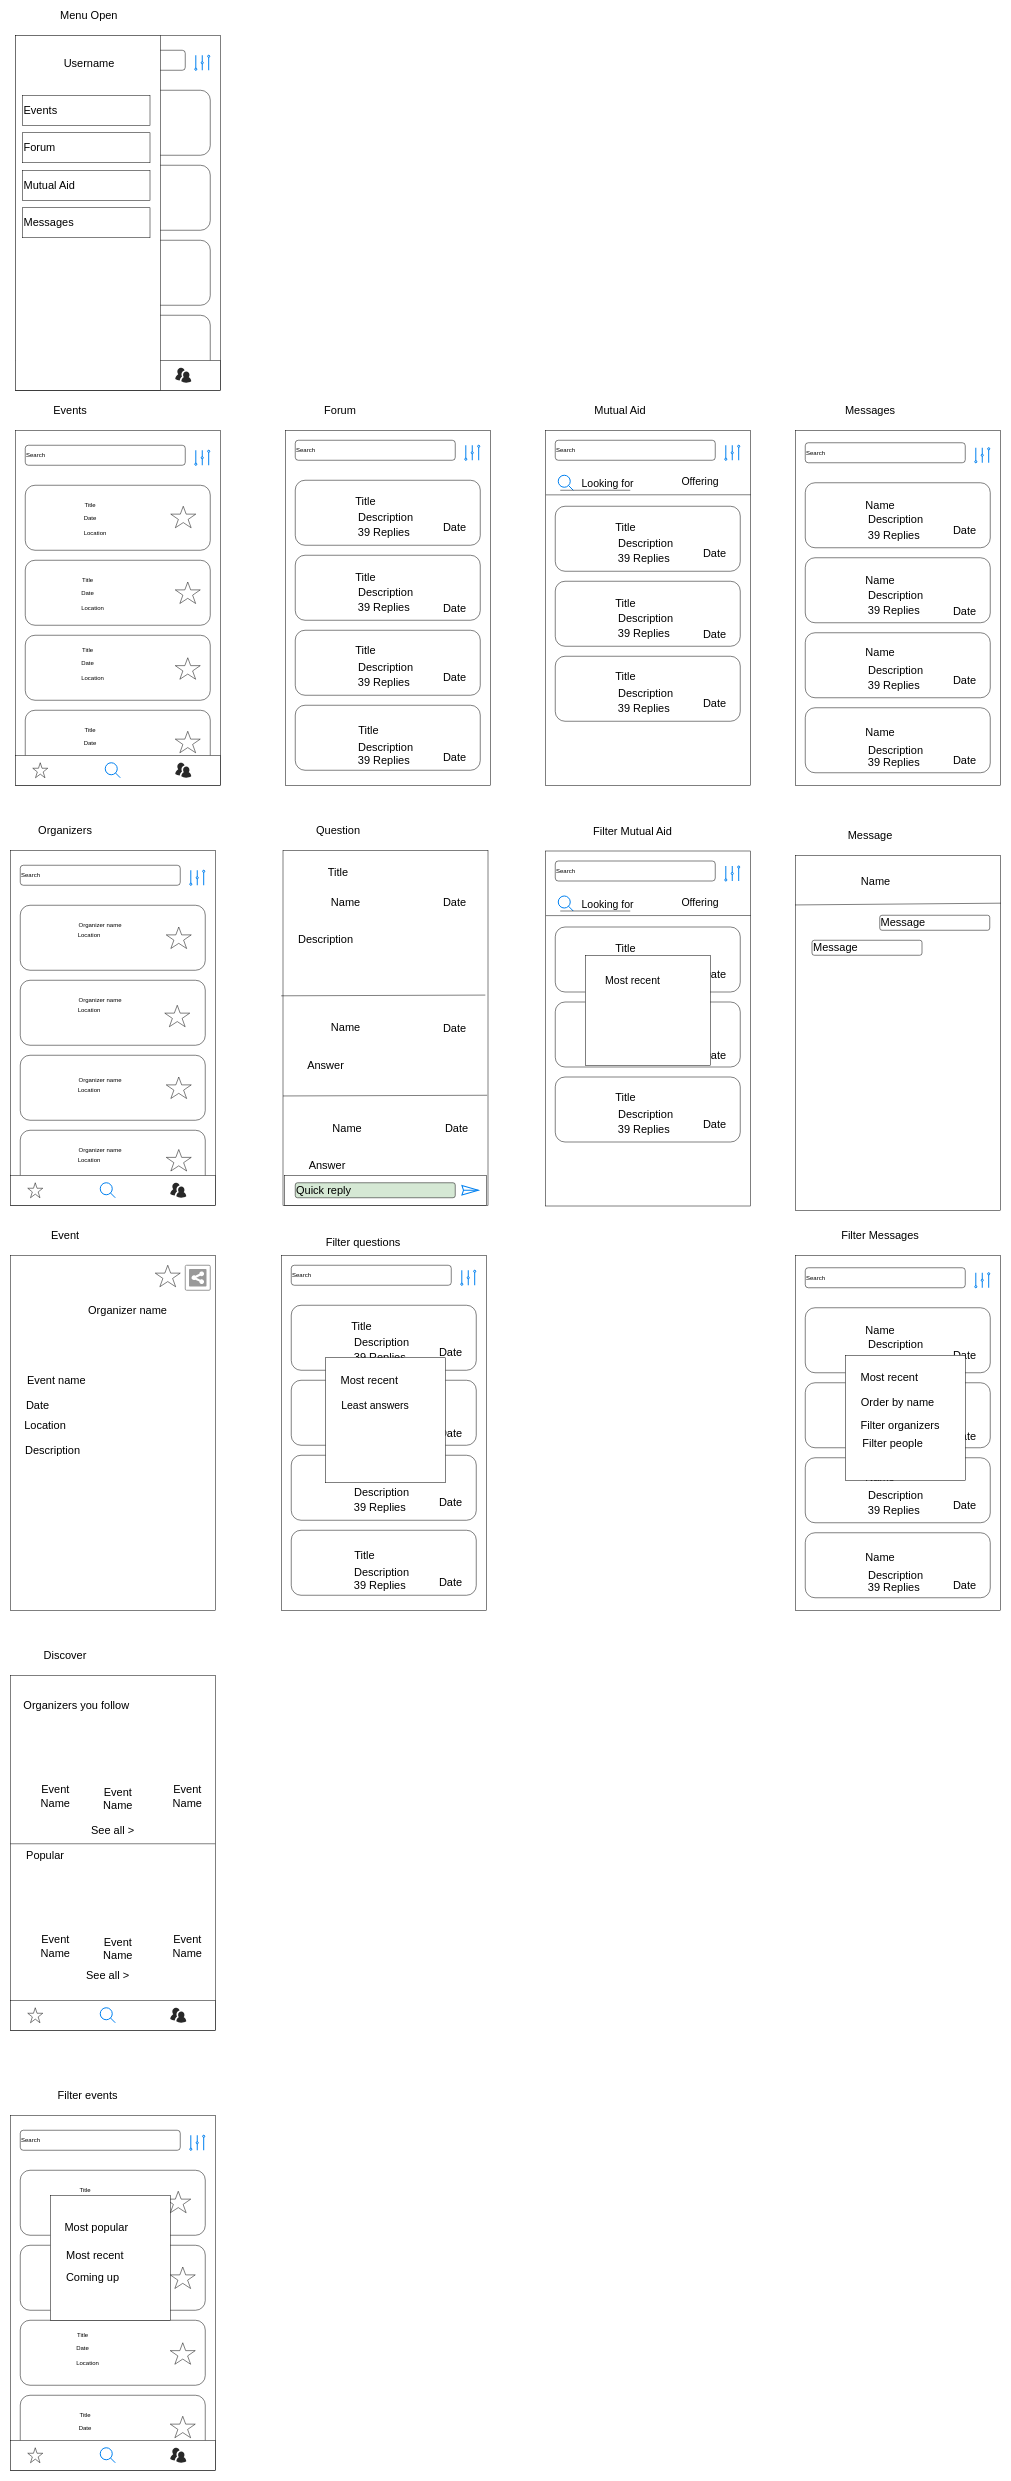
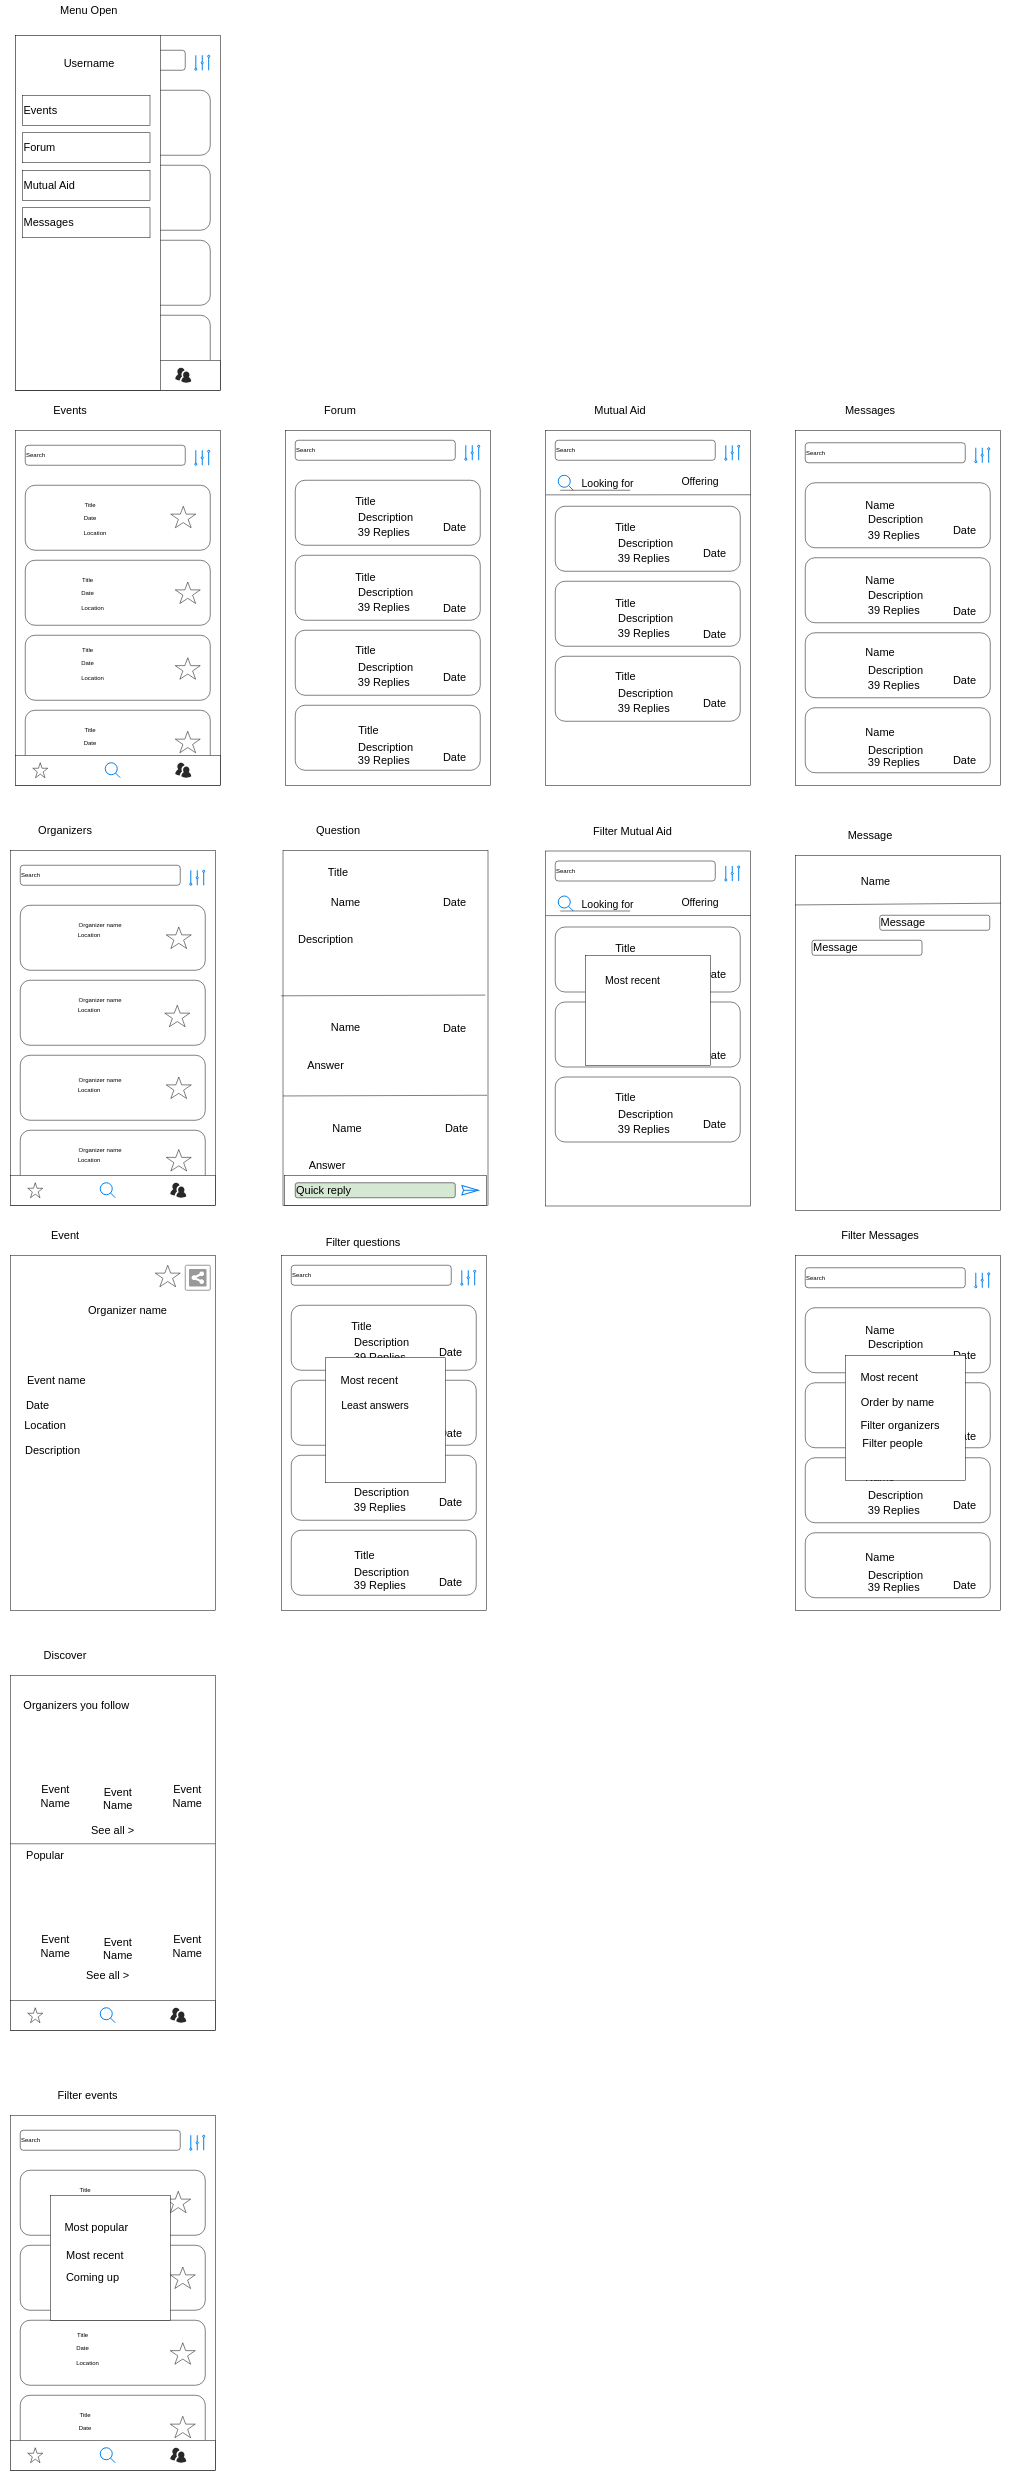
node "Menu Open": moved (89, 15) -> (89, 10)
